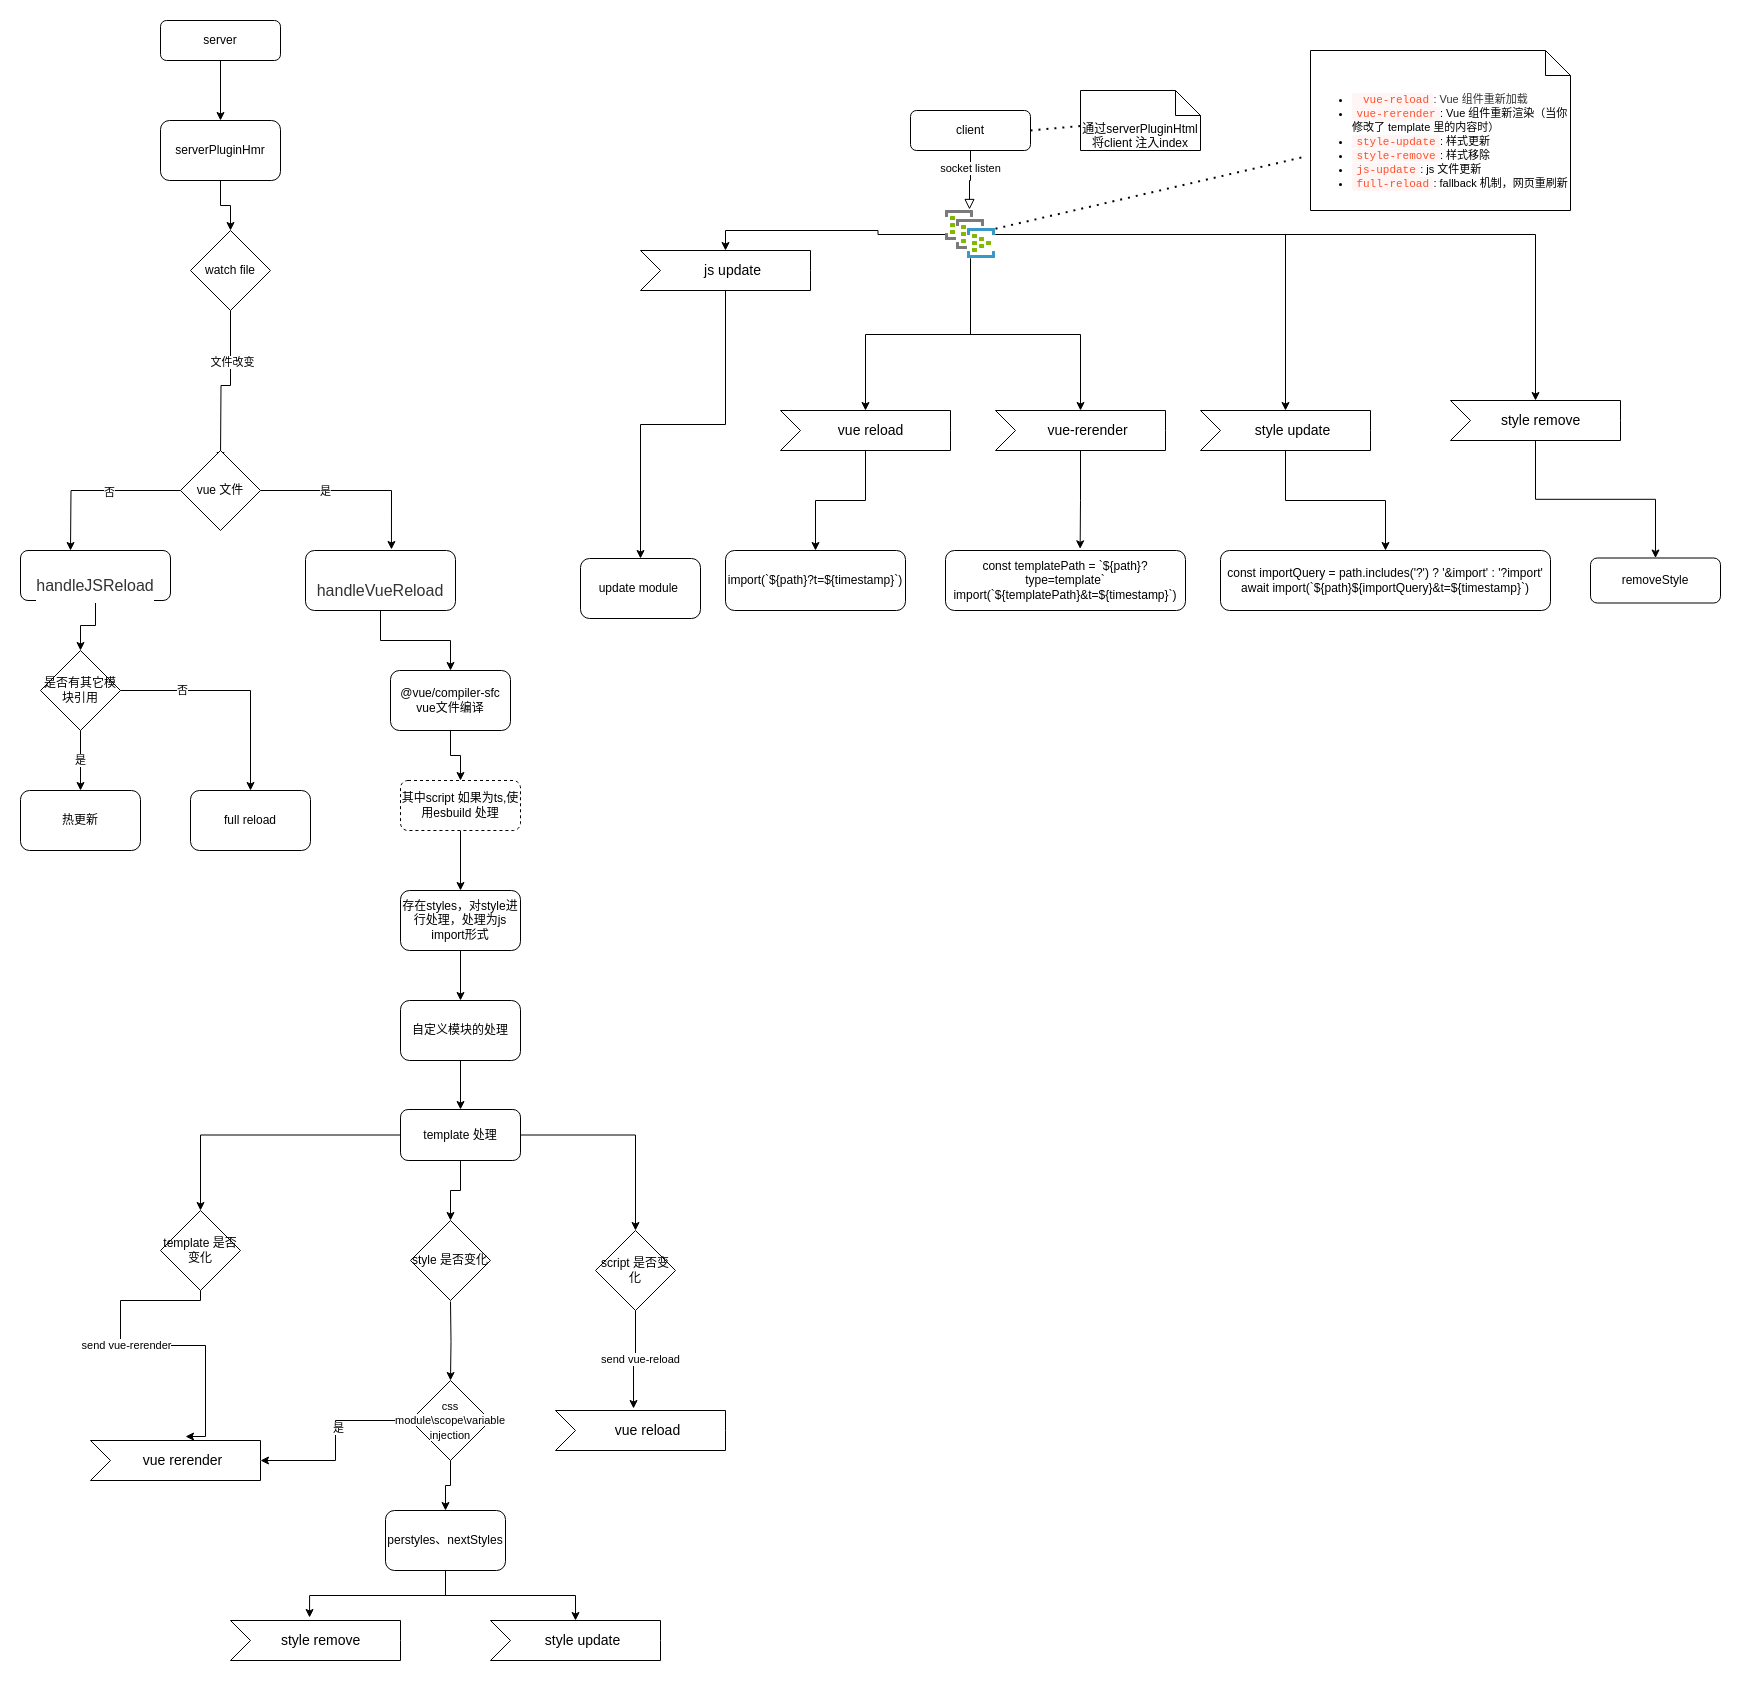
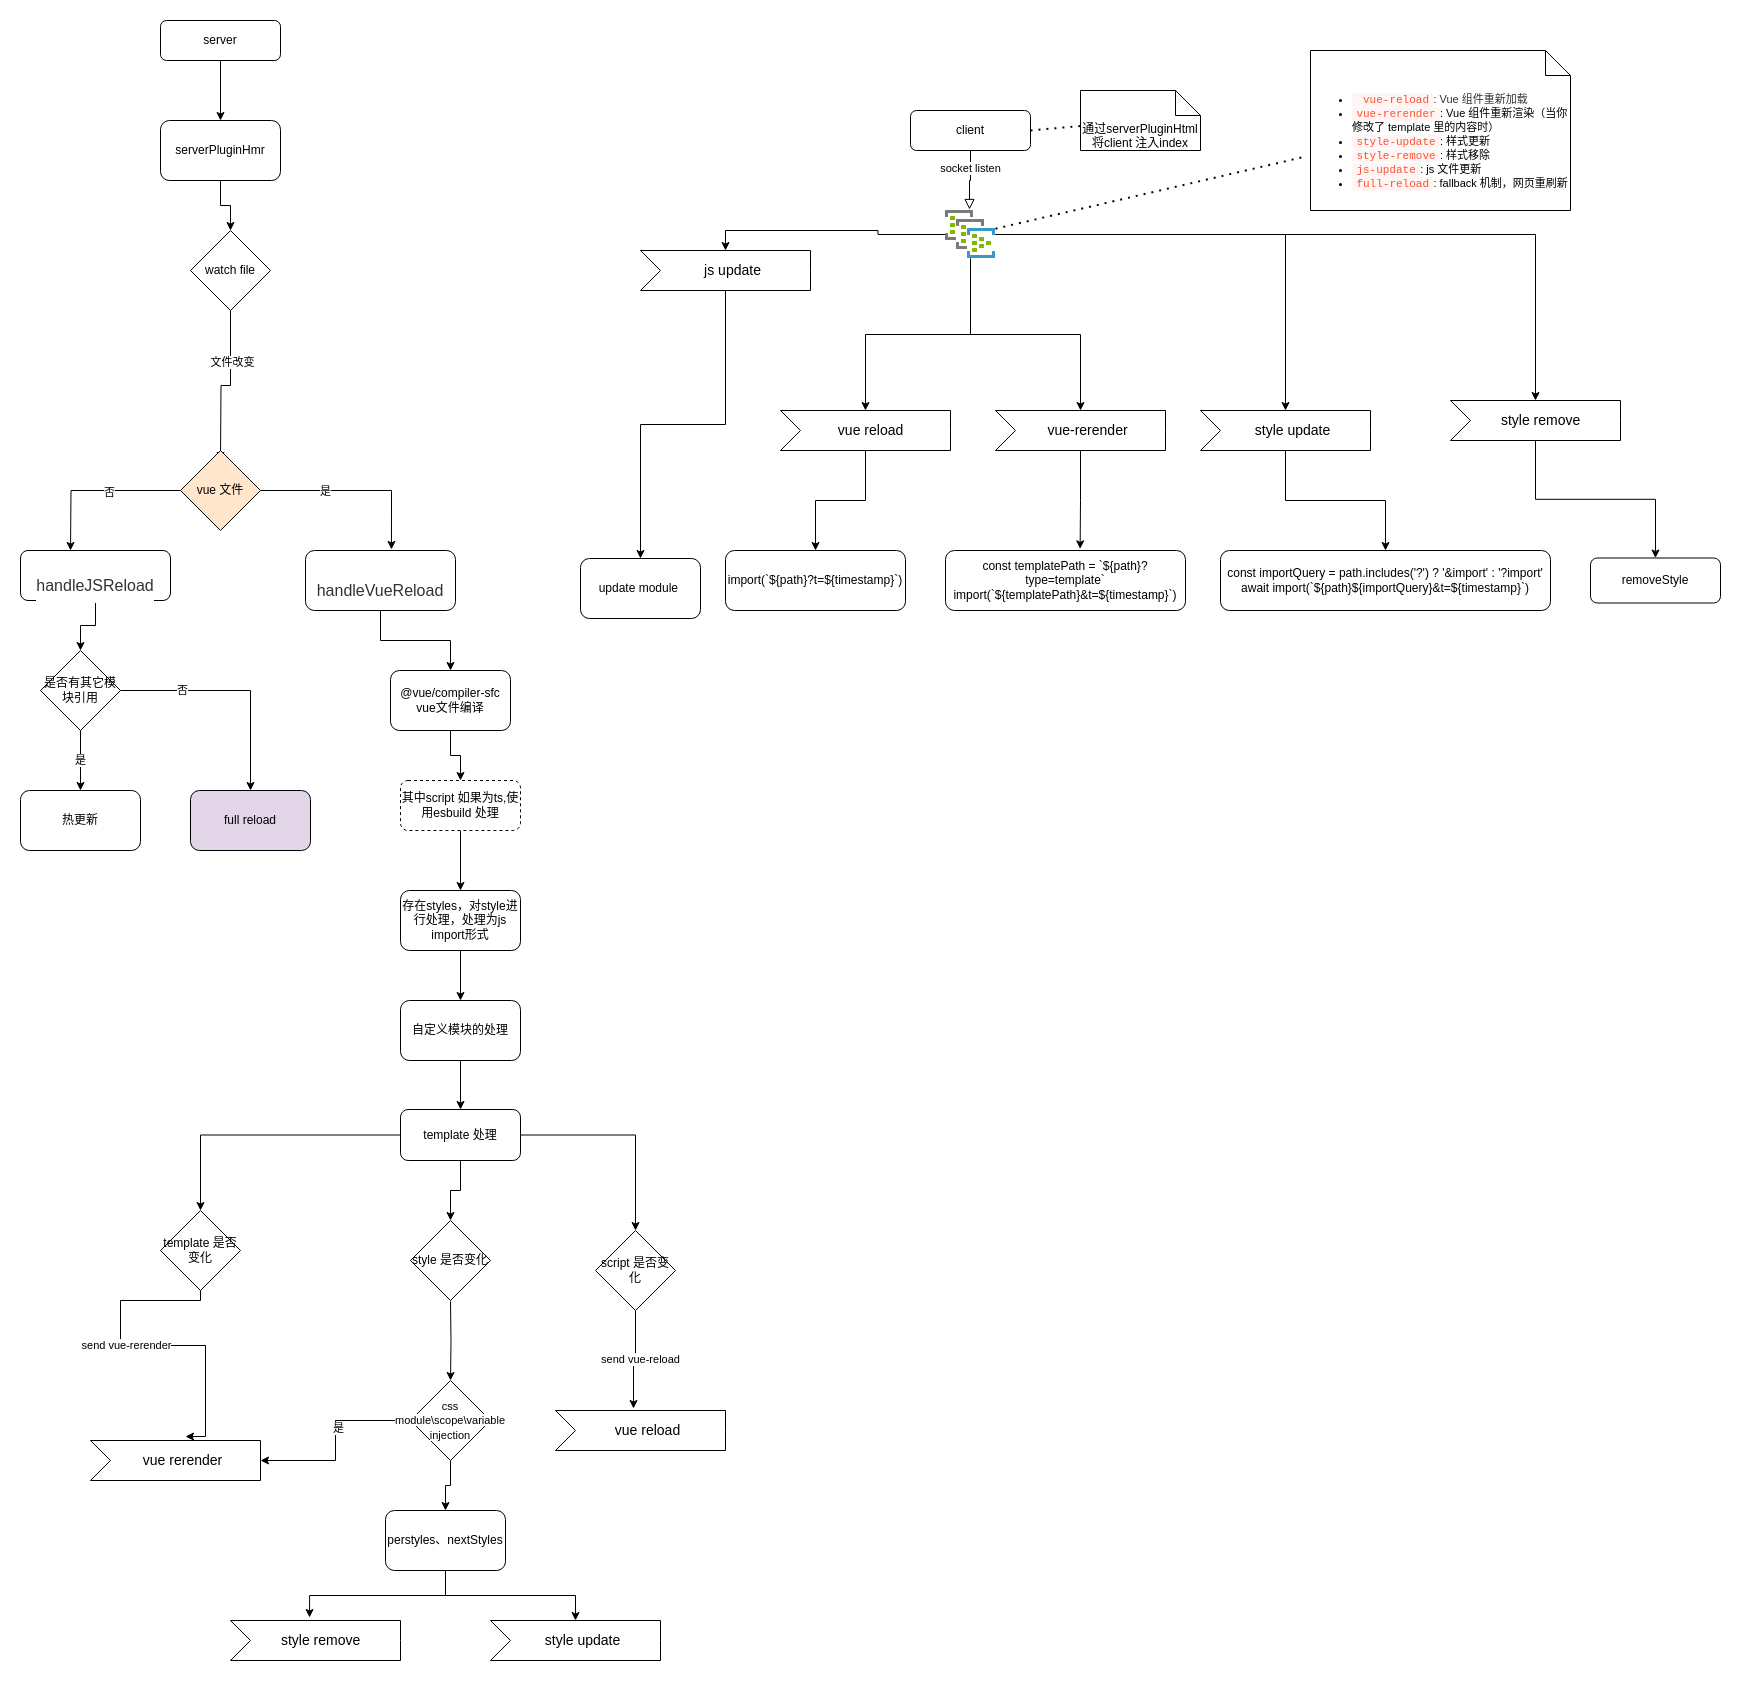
node "vue 文件": fillcolor #ffffff -> #ffe6cc
node "full reload": fillcolor #ffffff -> #e1d5e7
